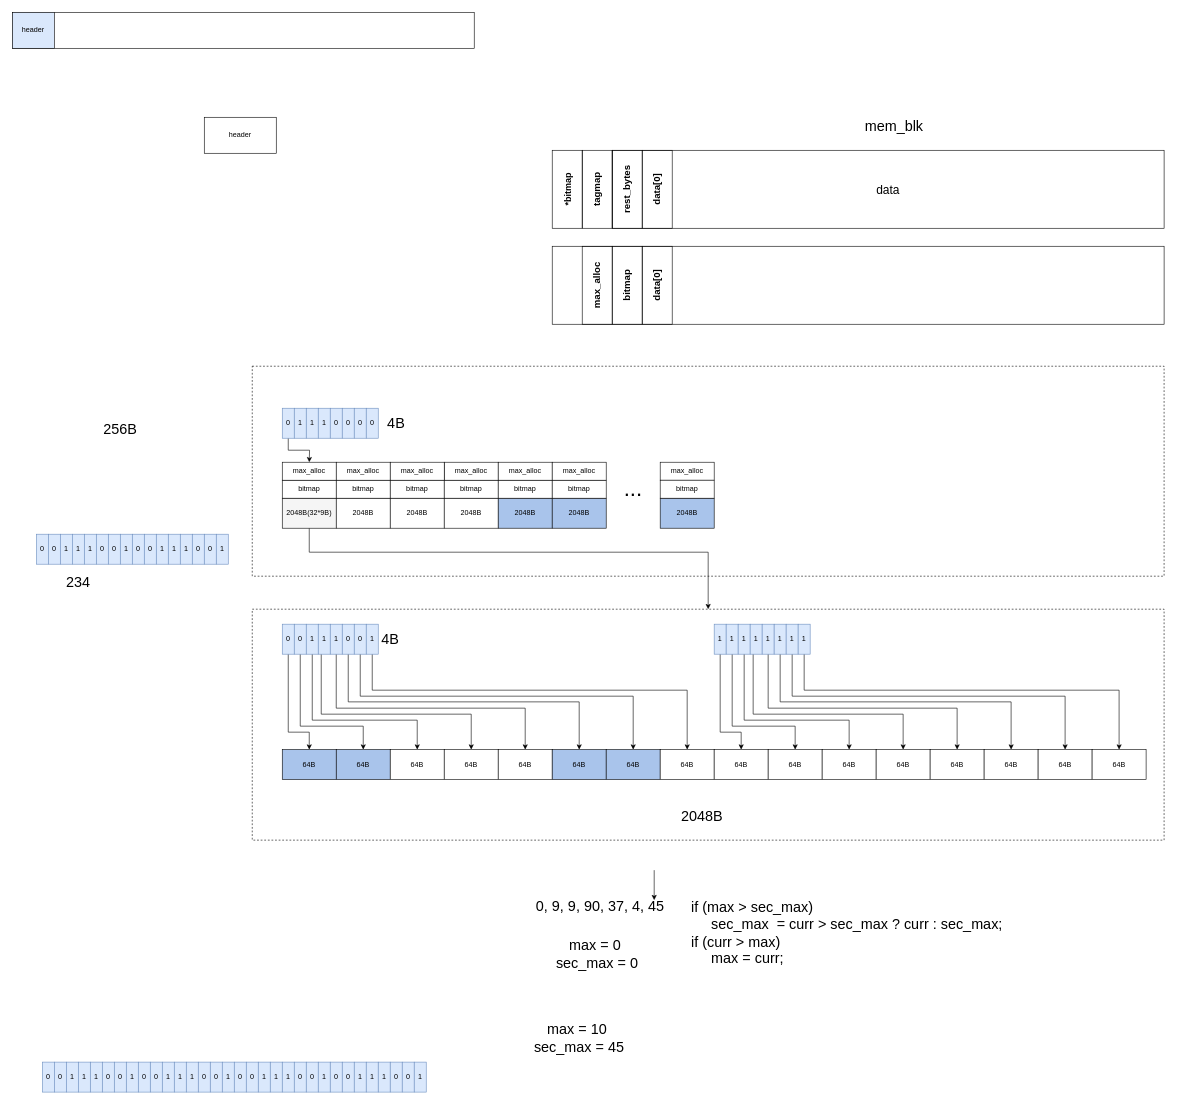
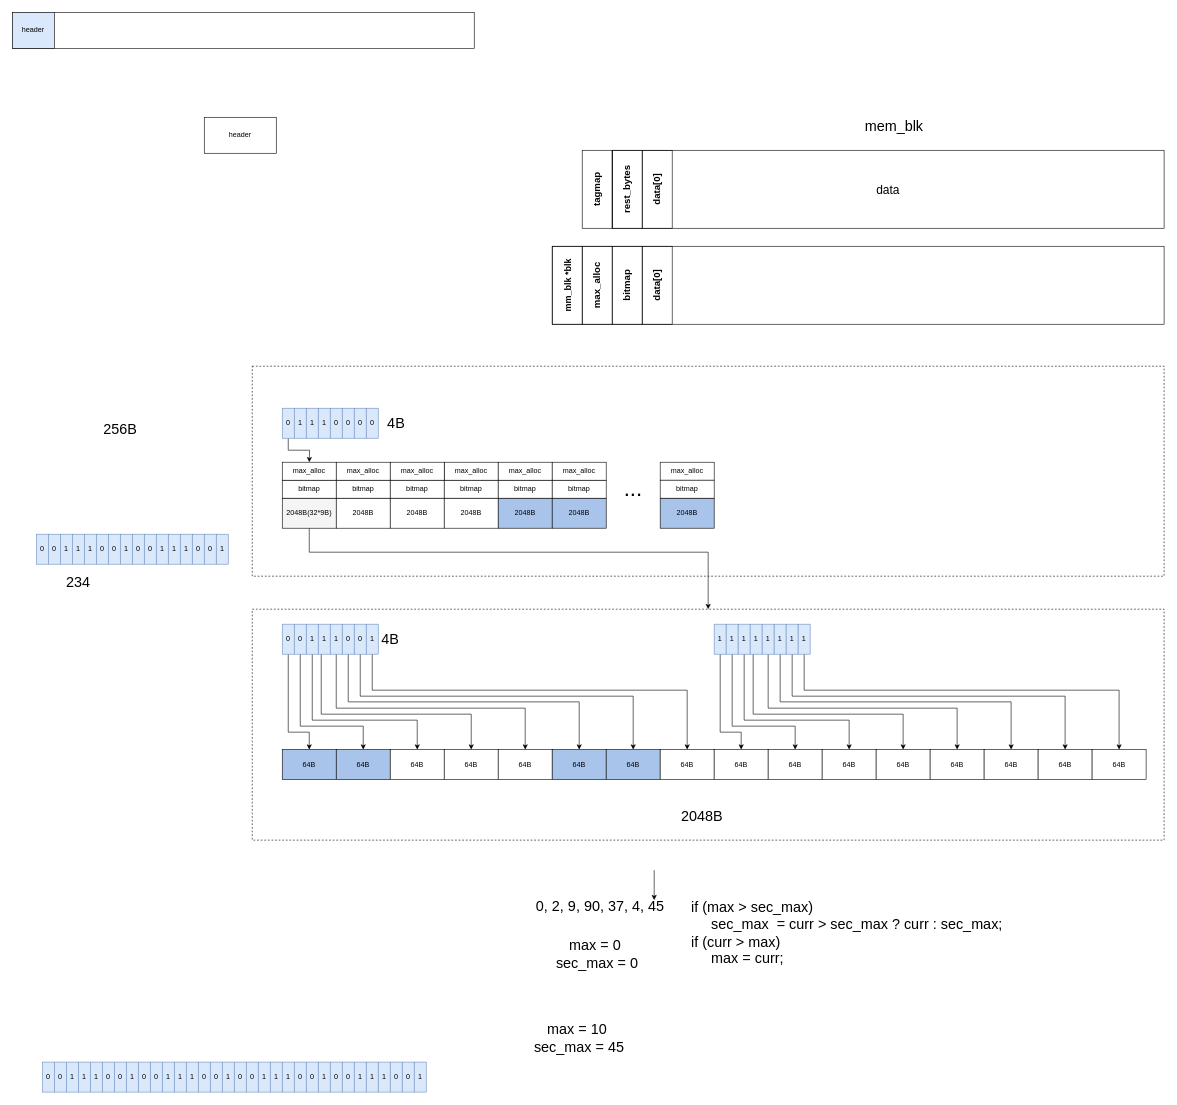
node "*bitmap": removed
node "mm_blk *blk": added
node "0, 9, 9, 90, 37, 4, 45": label "0, 9, 9, 90, 37, 4, 45" -> "0, 2, 9, 90, 37, 4, 45"
